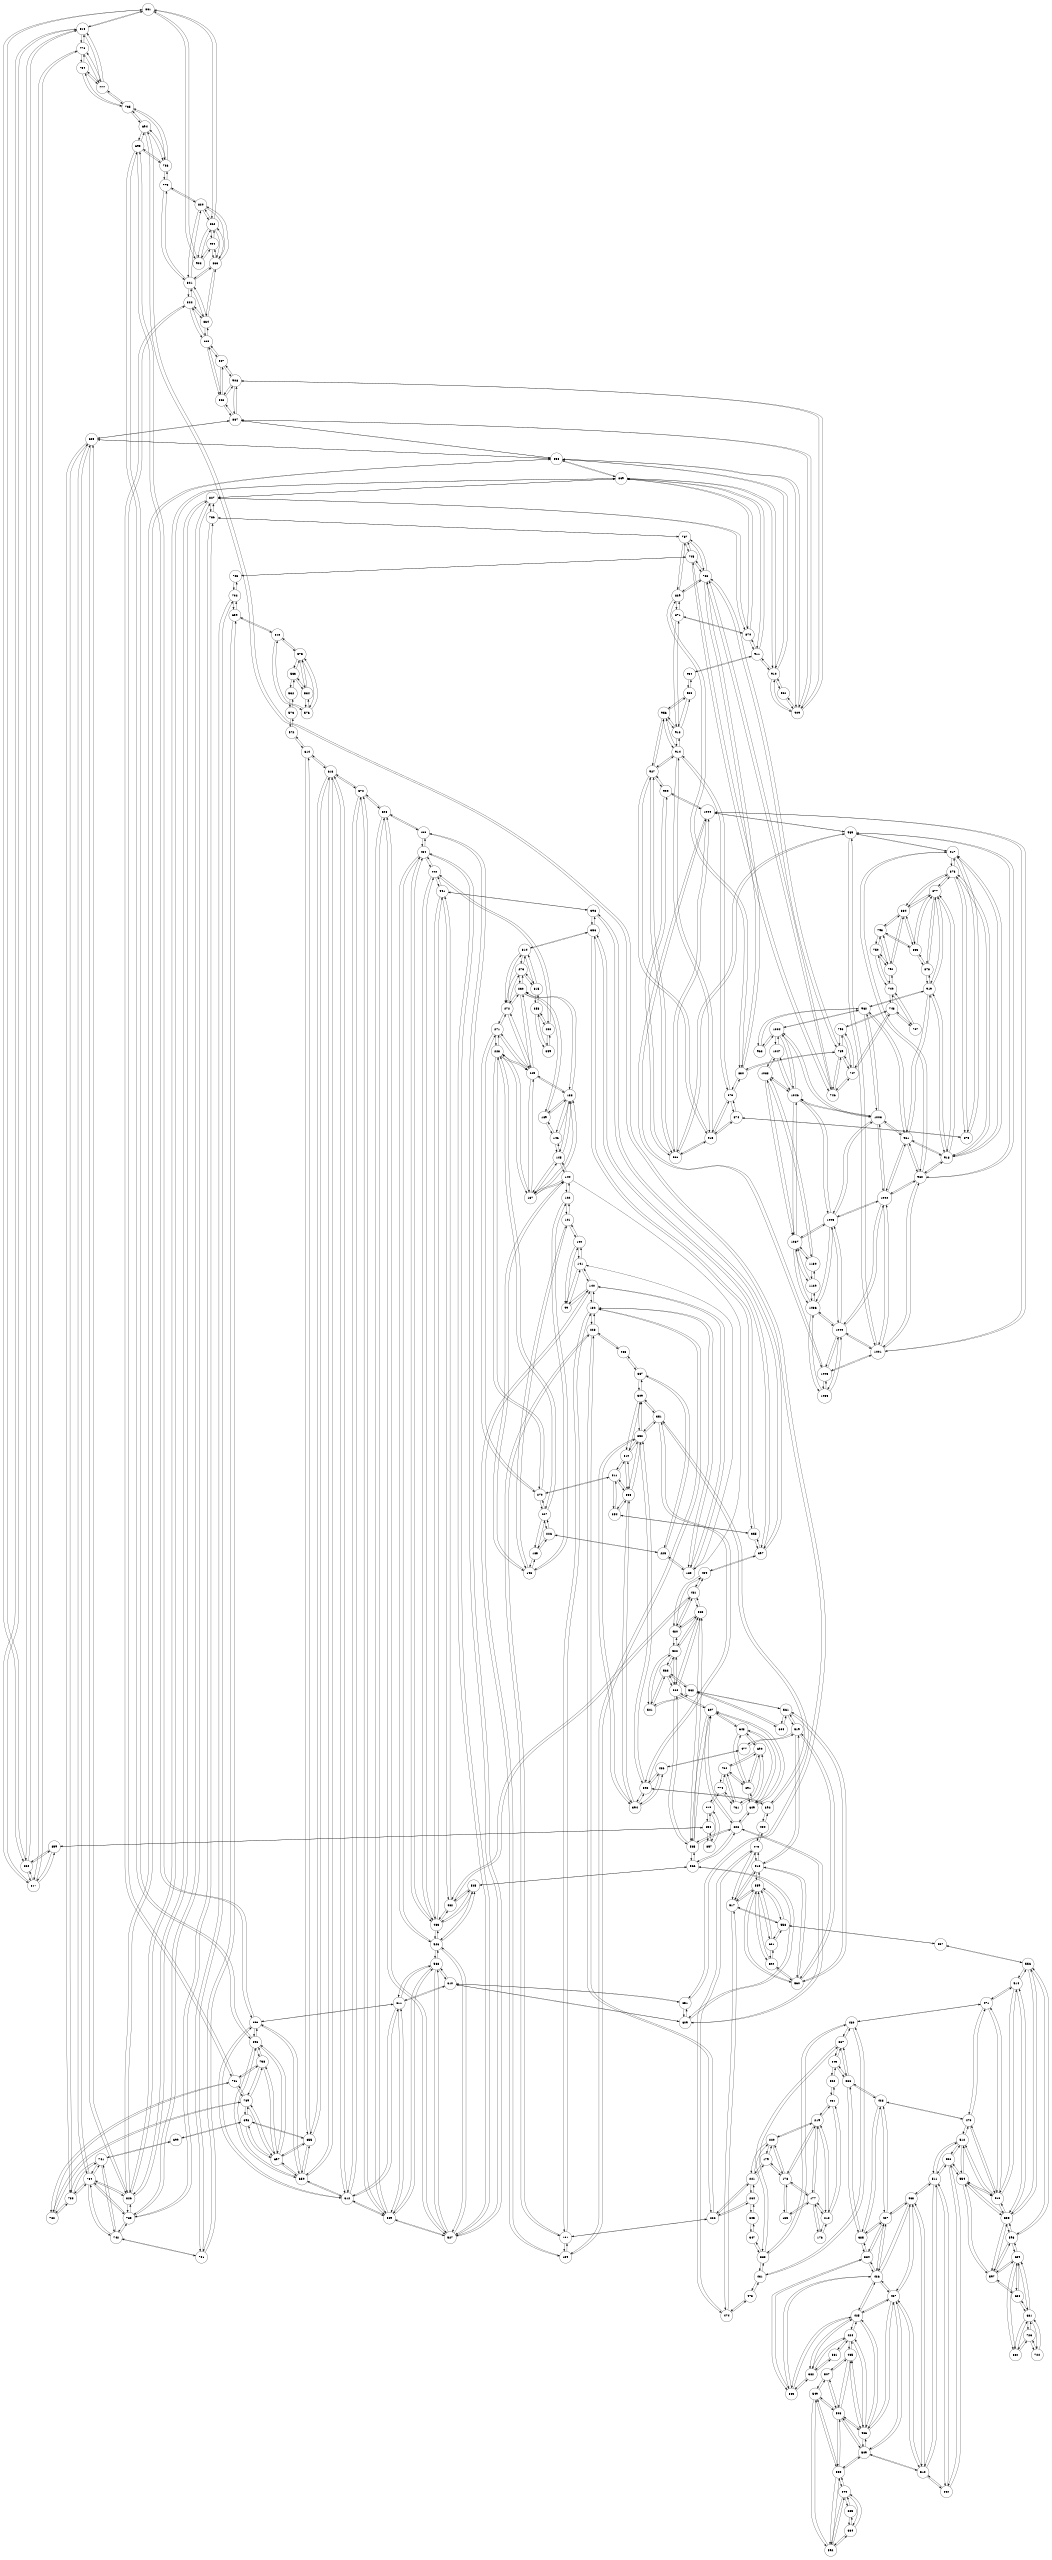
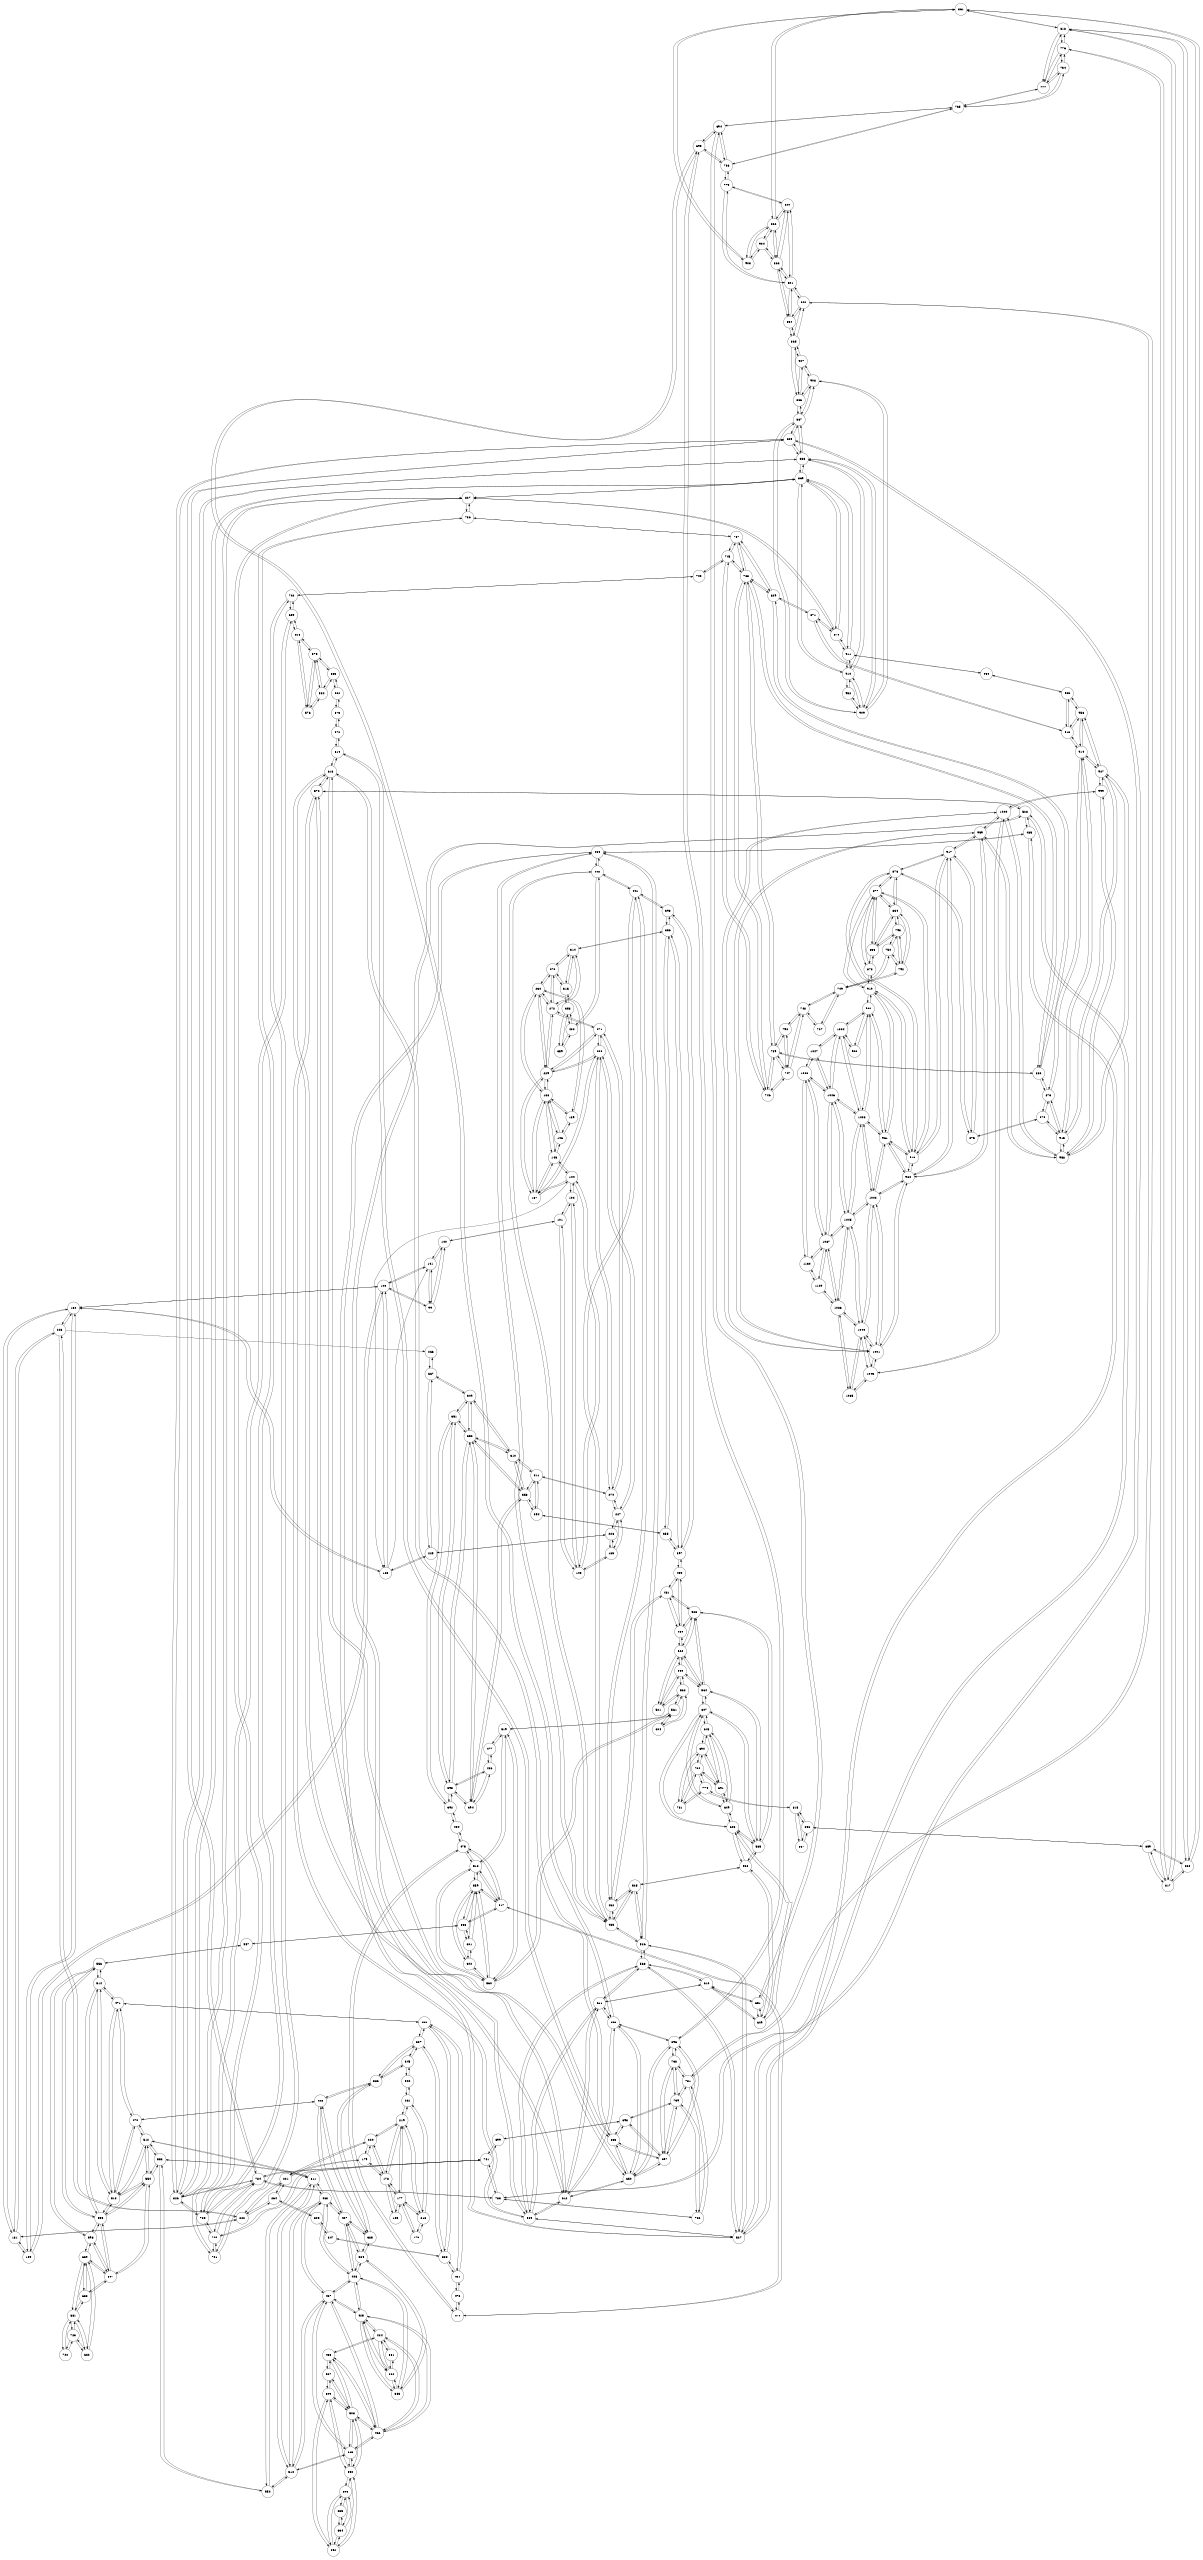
edge "266" -> "223": removed
